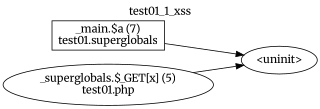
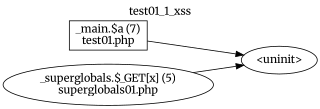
node "_main.$a (7) test01.superglobals": label "_main.$a (7) test01.superglobals" -> "_main.$a (7) test01.php"
node "_superglobals.$_GET[x] (5) test01.php": label "_superglobals.$_GET[x] (5) test01.php" -> "_superglobals.$_GET[x] (5) superglobals01.php"
